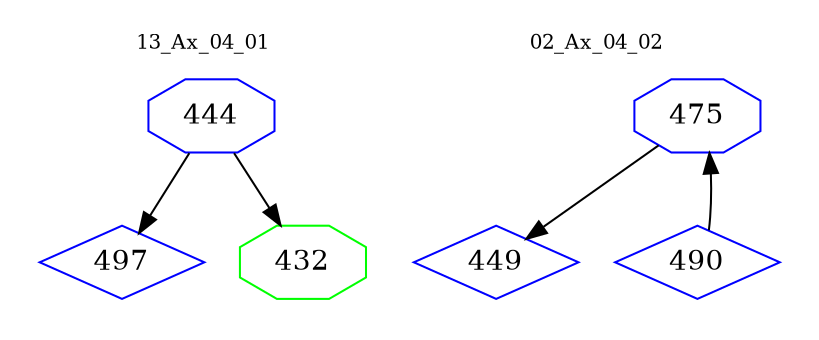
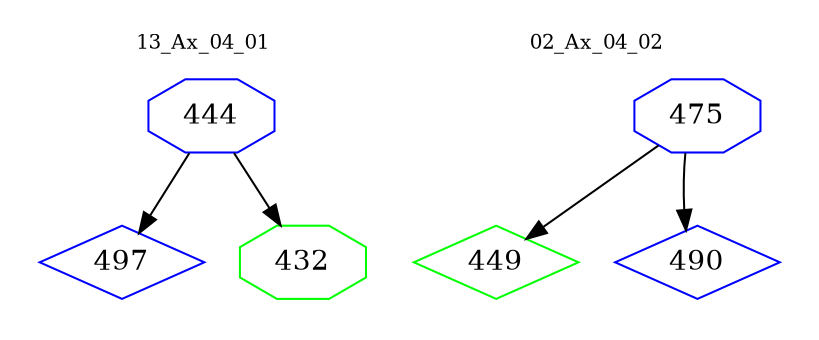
edge "490" -> "475": reversed
node "449": color blue -> green
